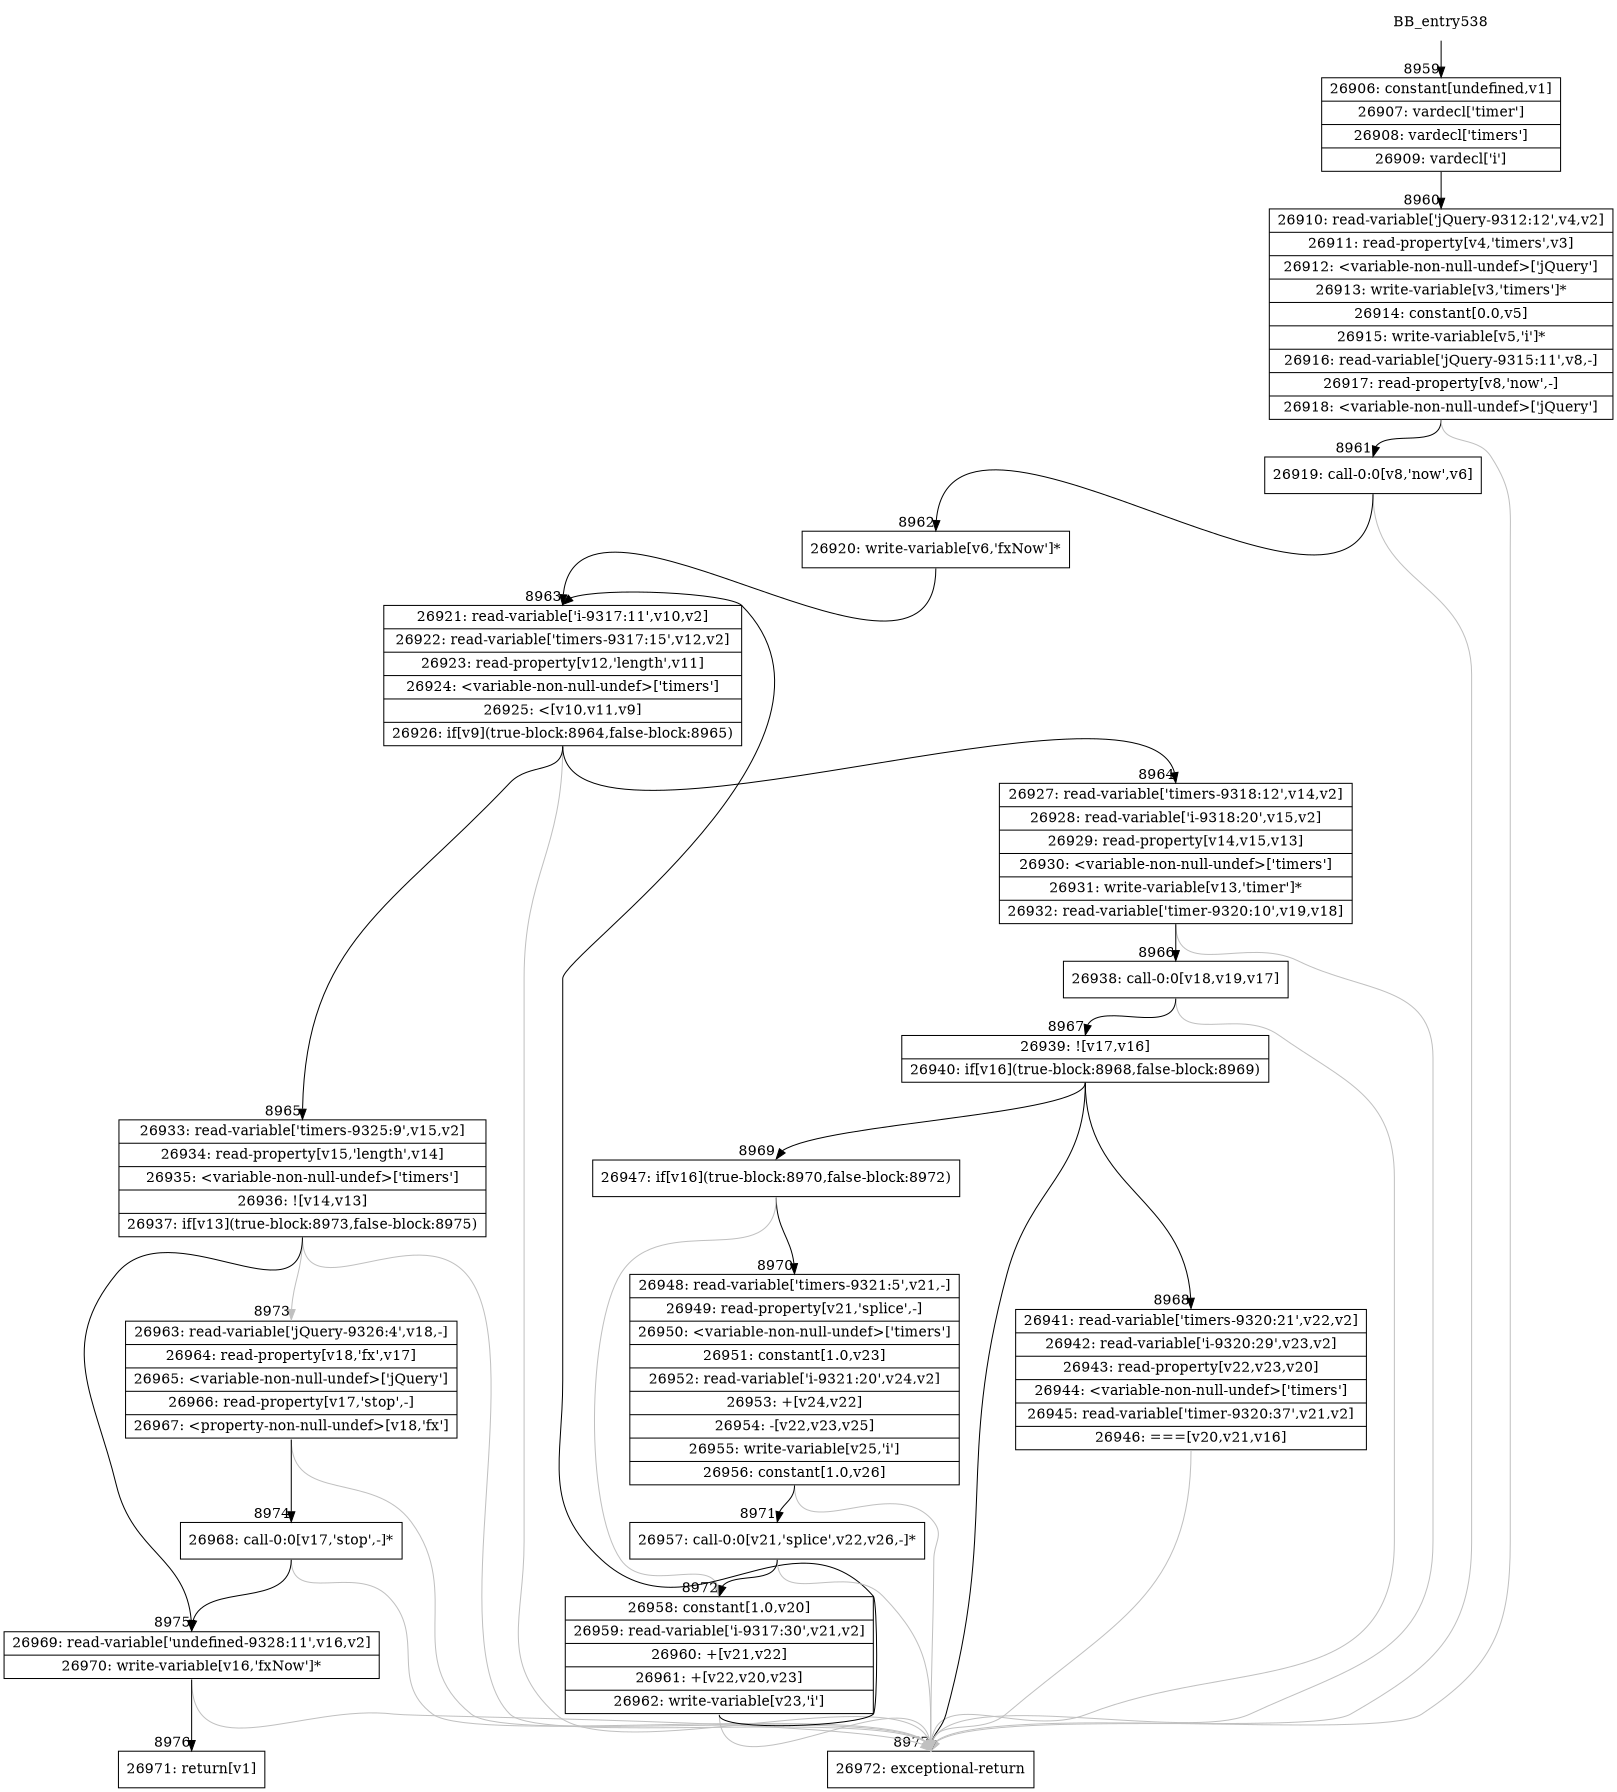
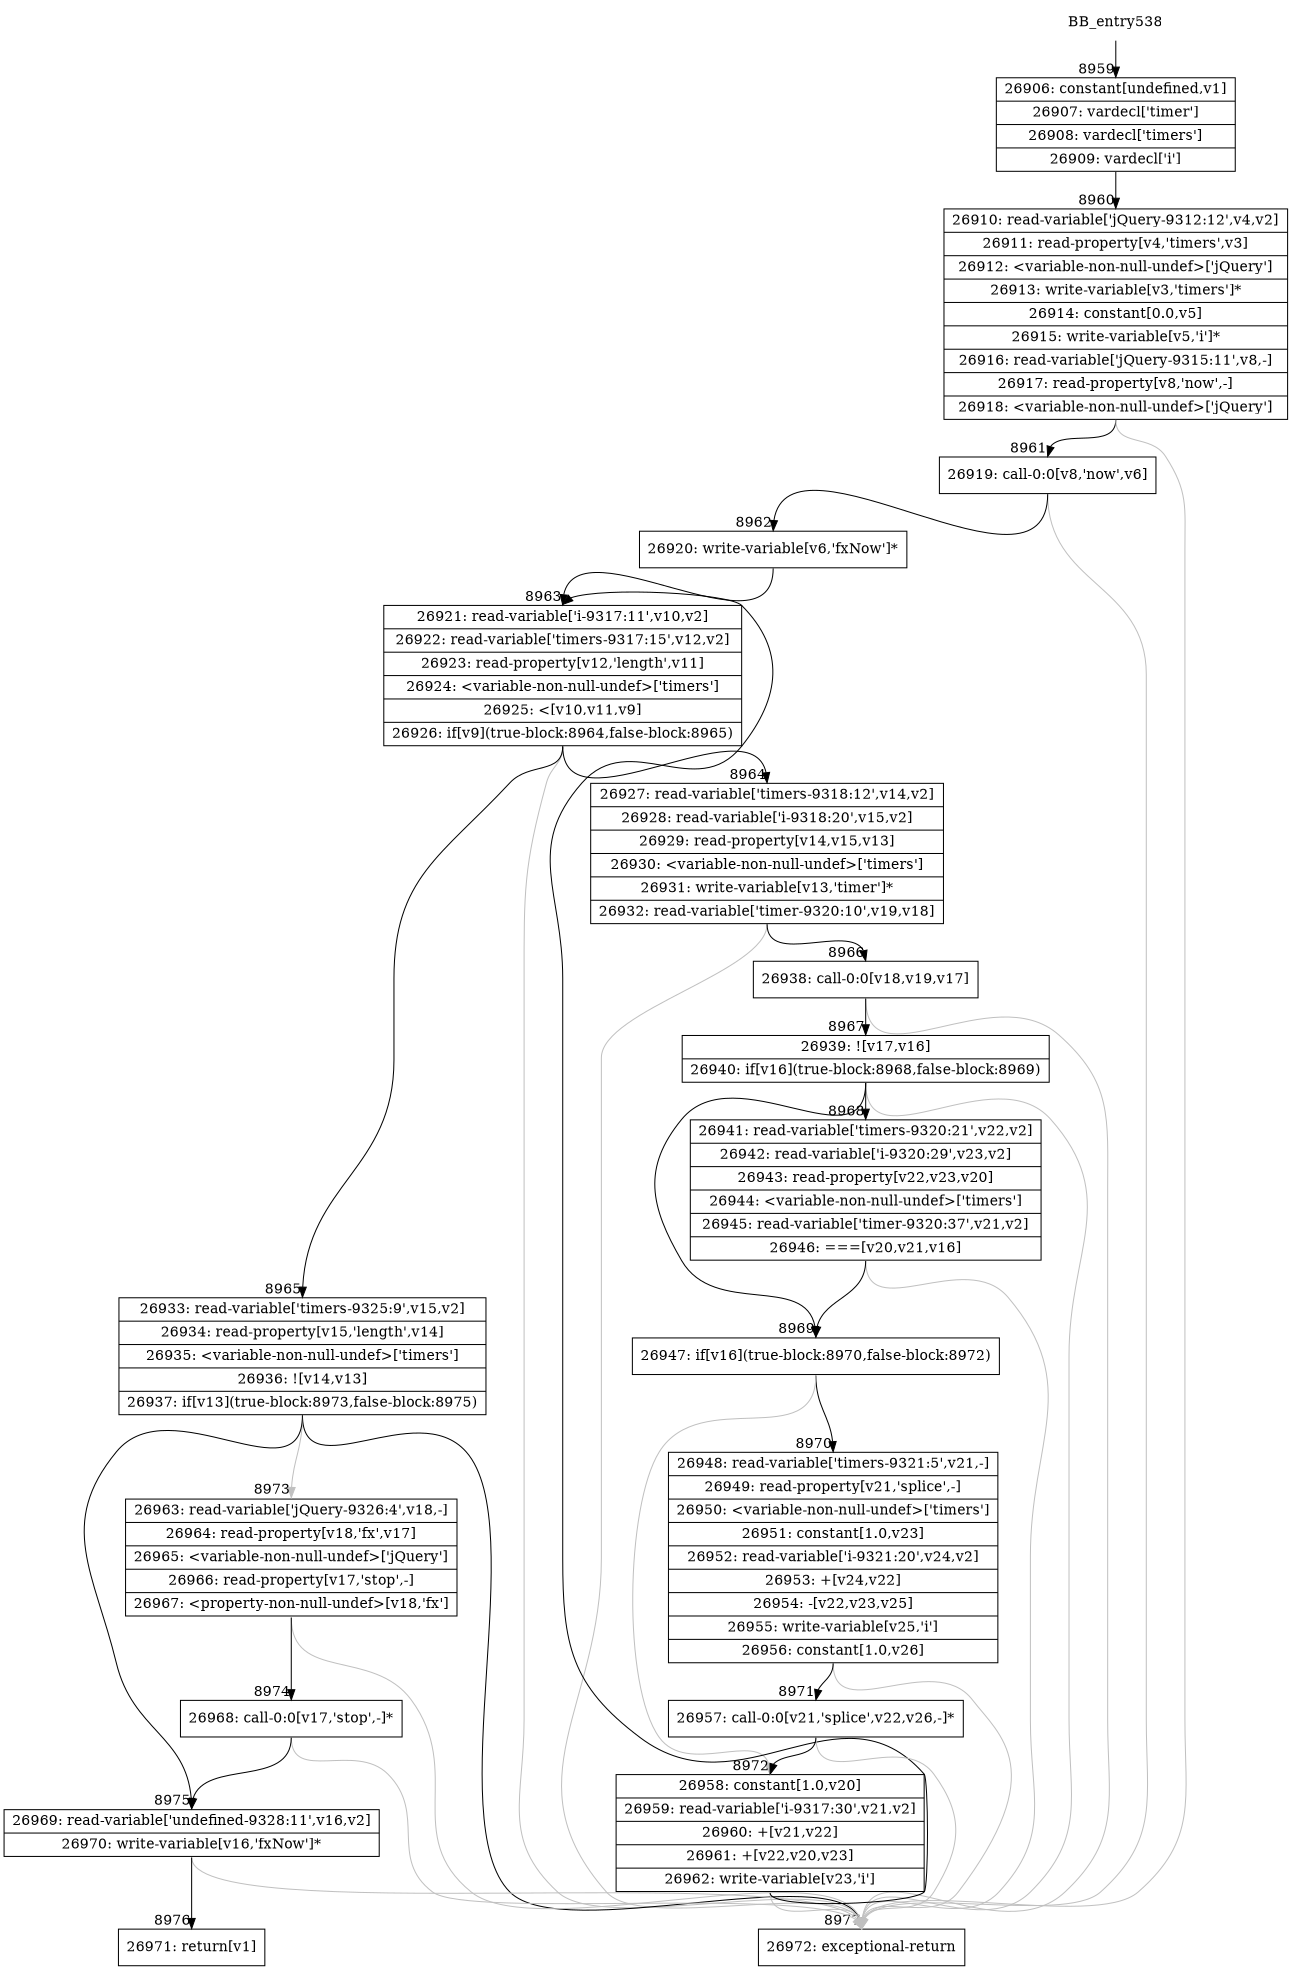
edge "26941: read-variable['timers-9320:21',v22,v2]" -> "26947: if[v16](true-block:8970,false-block:8972)": added
edge "26939: ![v17,v16]" -> "26972: exceptional-return": color black -> gray
edge "26933: read-variable['timers-9325:9',v15,v2]" -> "26972: exceptional-return": color gray -> black
